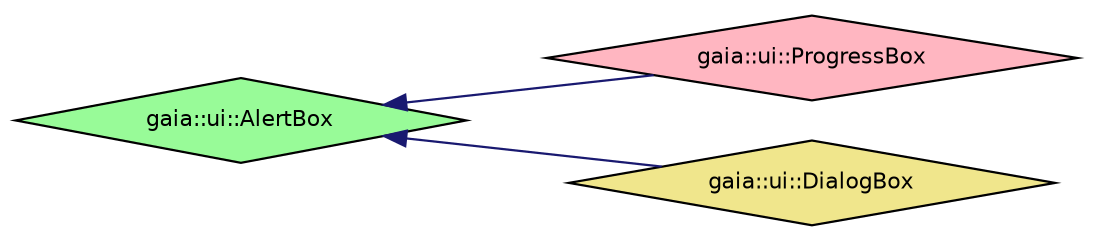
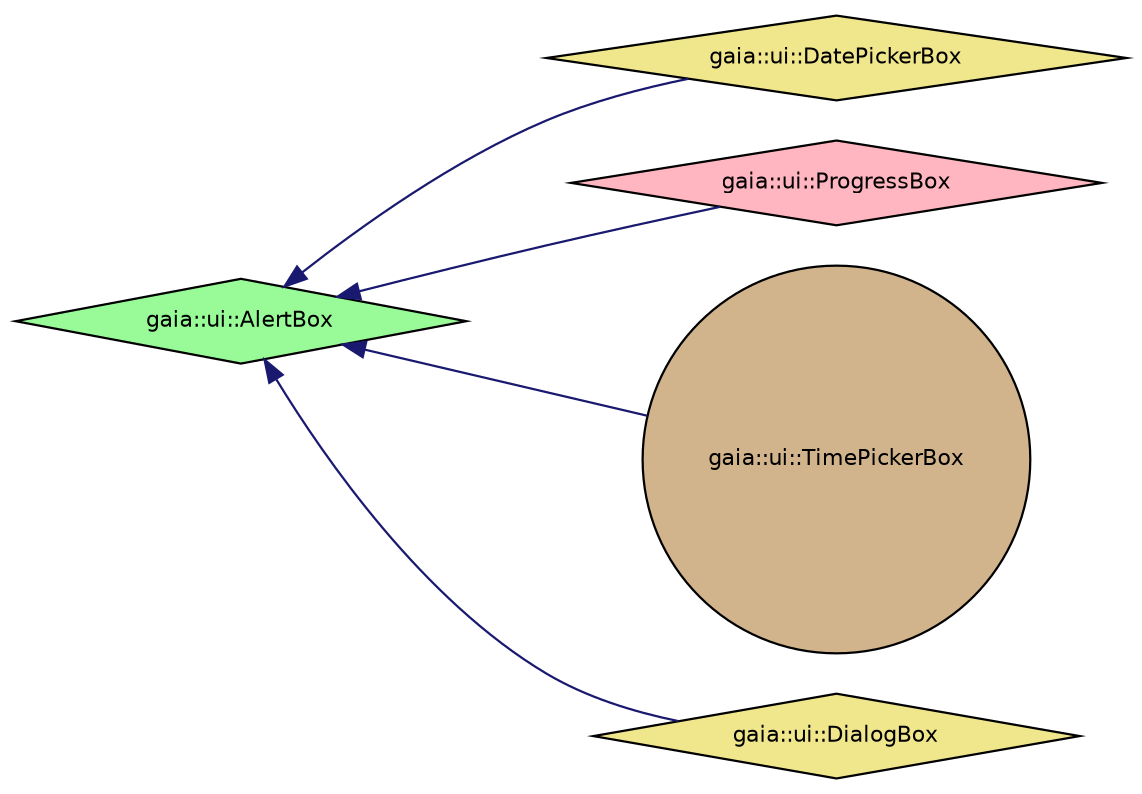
node "gaia::ui::DatePickerBox": added
node "gaia::ui::TimePickerBox": added
